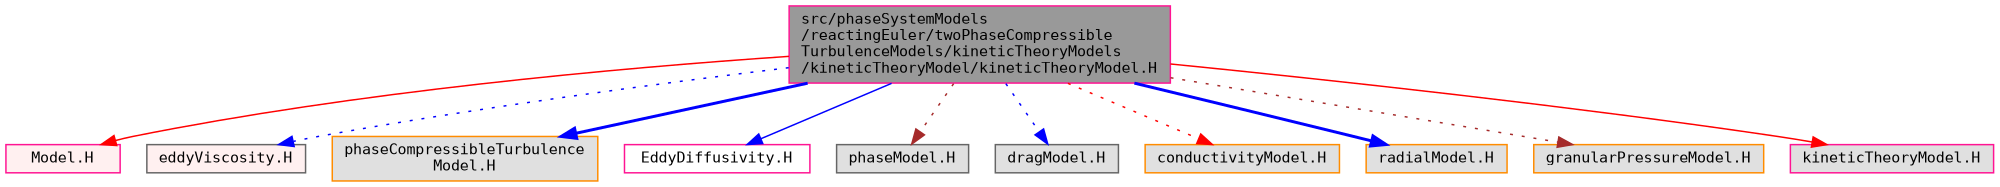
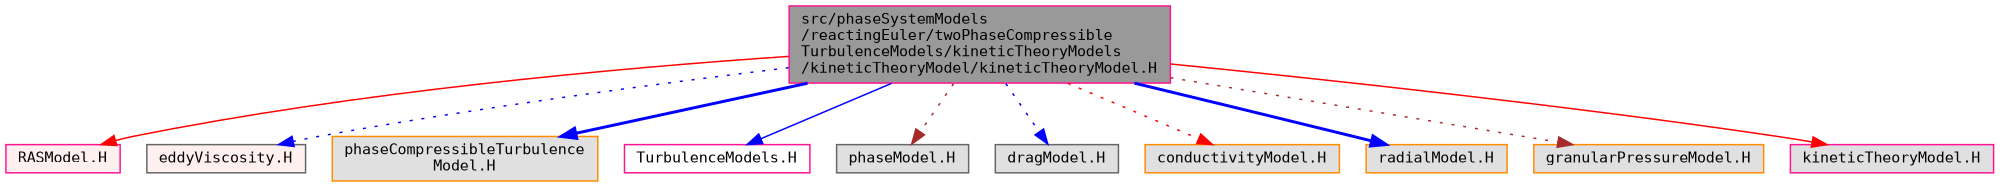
node "Model.H": label "Model.H" -> "RASModel.H"
node "EddyDiffusivity.H": label "EddyDiffusivity.H" -> "TurbulenceModels.H"
